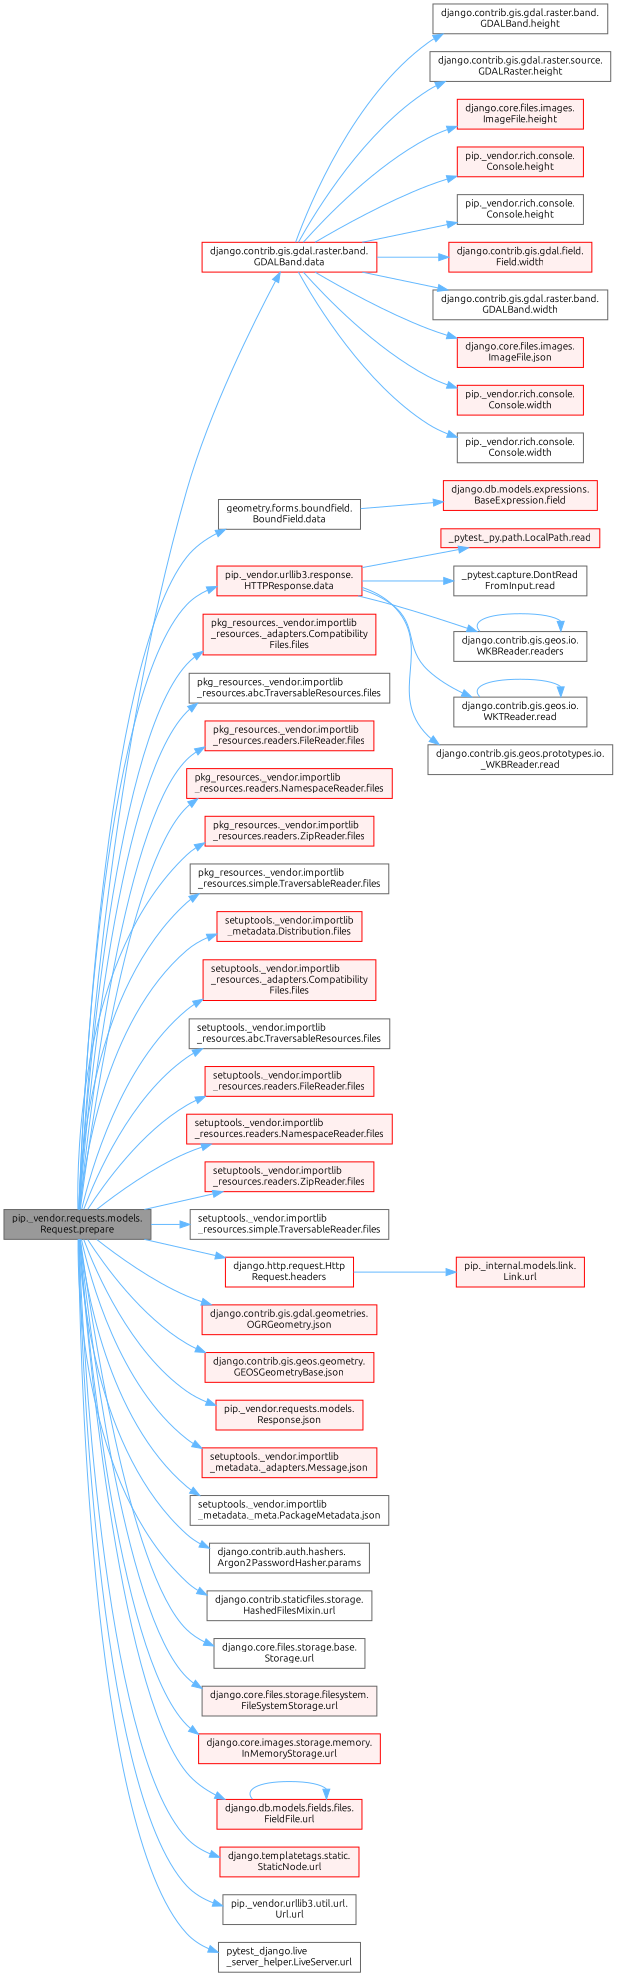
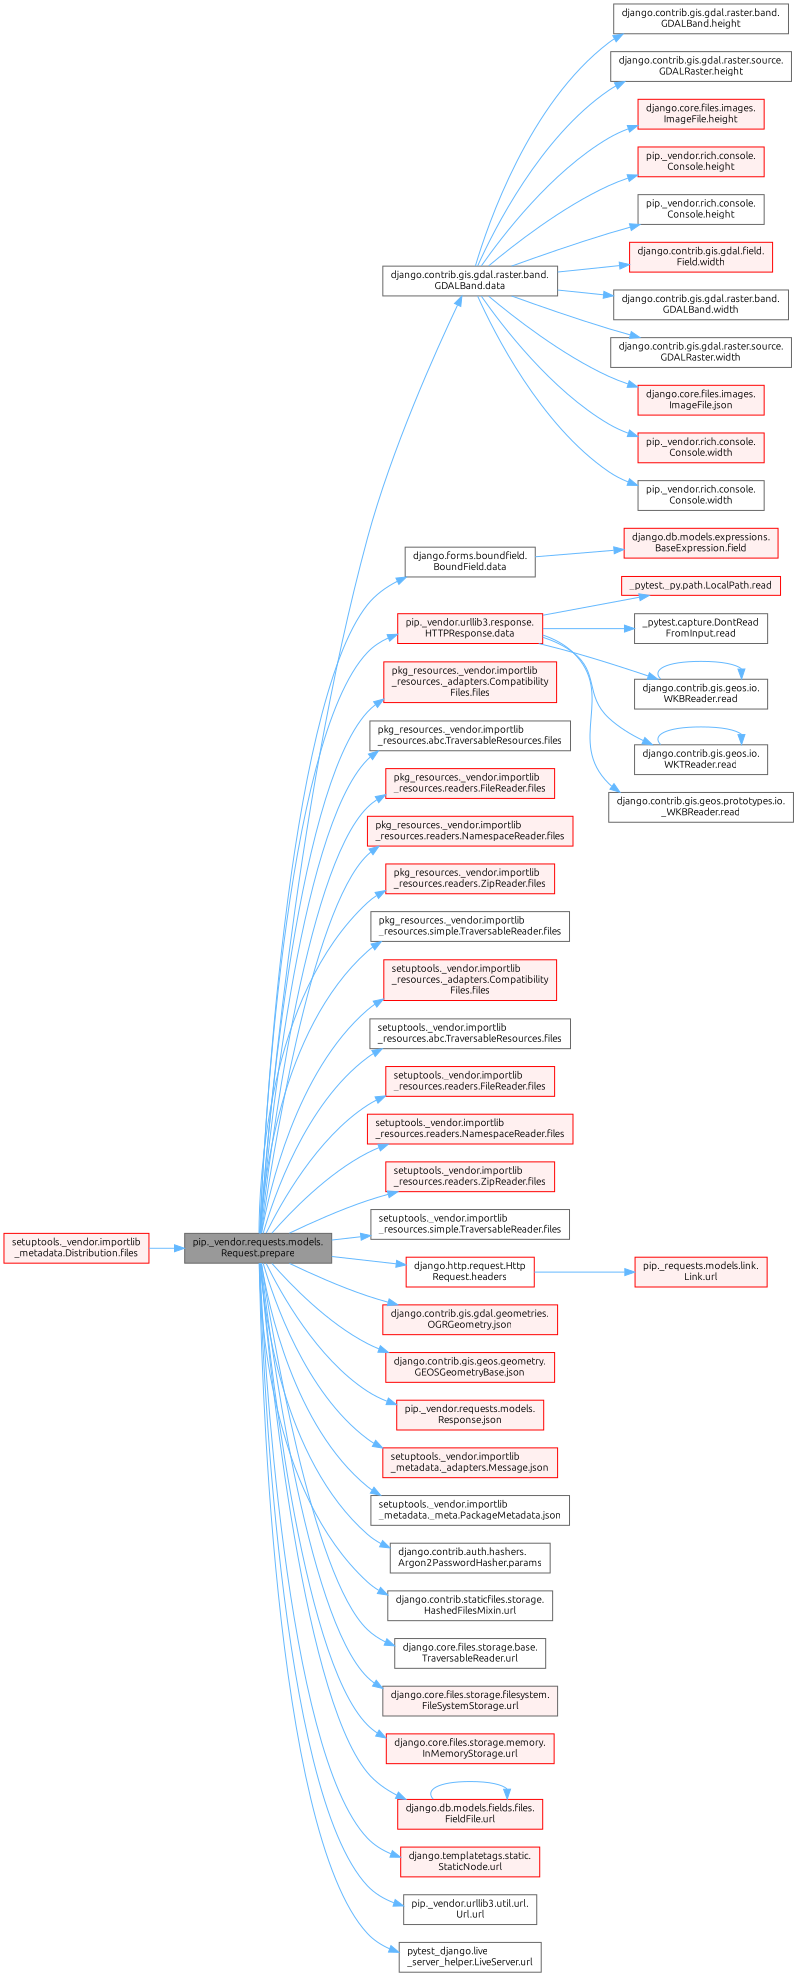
node "django.contrib.gis.gdal.raster.band. GDALBand.data": color red -> grey40
node "django.contrib.gis.gdal.raster.source. GDALRaster.width": added
node "geometry.forms.boundfield. BoundField.data": label "geometry.forms.boundfield. BoundField.data" -> "django.forms.boundfield. BoundField.data"
node "django.contrib.gis.geos.io. WKBReader.readers": label "django.contrib.gis.geos.io. WKBReader.readers" -> "django.contrib.gis.geos.io. WKBReader.read"
edge "pip._vendor.requests.models. Request.prepare" -> "setuptools._vendor.importlib _metadata.Distribution.files": reversed
node "pip._internal.models.link. Link.url": label "pip._internal.models.link. Link.url" -> "pip._requests.models.link. Link.url"
node "django.core.files.storage.base. Storage.url": label "django.core.files.storage.base. Storage.url" -> "django.core.files.storage.base. TraversableReader.url"
node "django.core.images.storage.memory. InMemoryStorage.url": label "django.core.images.storage.memory. InMemoryStorage.url" -> "django.core.files.storage.memory. InMemoryStorage.url"
